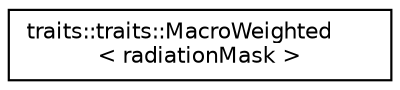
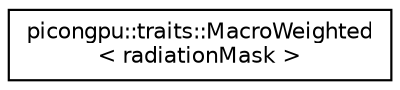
node "traits::traits::MacroWeighted < radiationMask >": label "traits::traits::MacroWeighted < radiationMask >" -> "picongpu::traits::MacroWeighted < radiationMask >"
